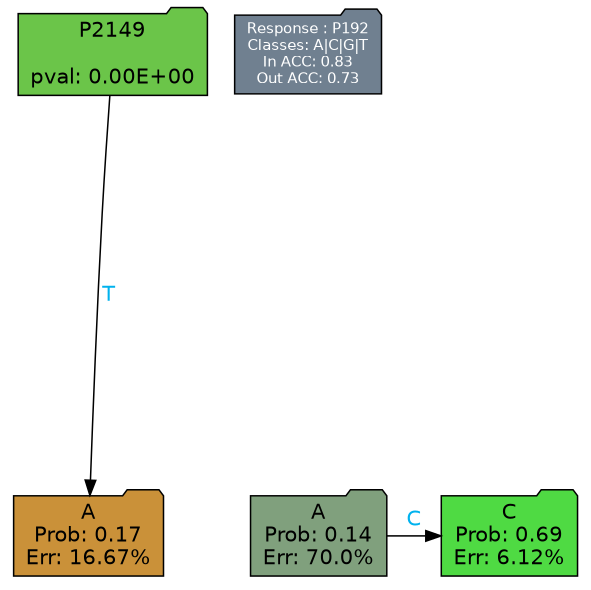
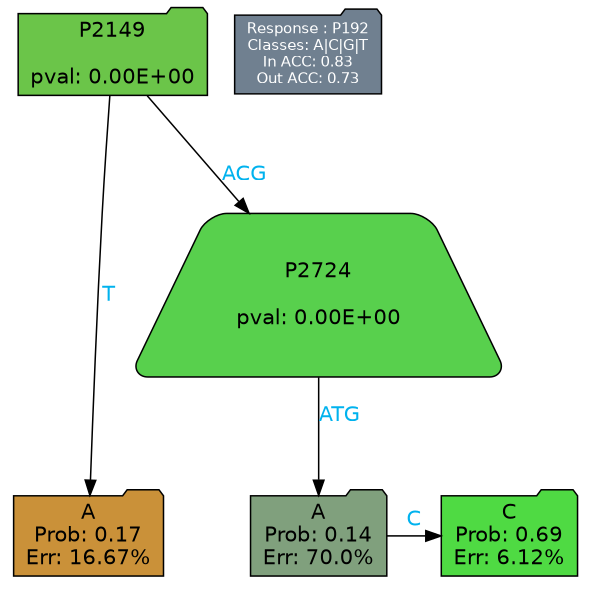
node "P2724 pval: 0.00E+00": added
